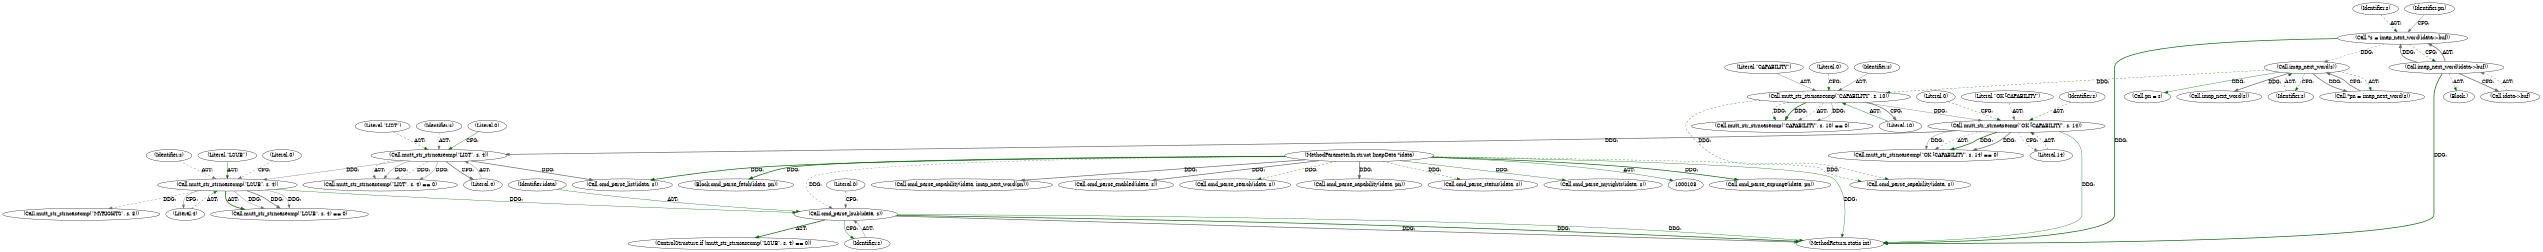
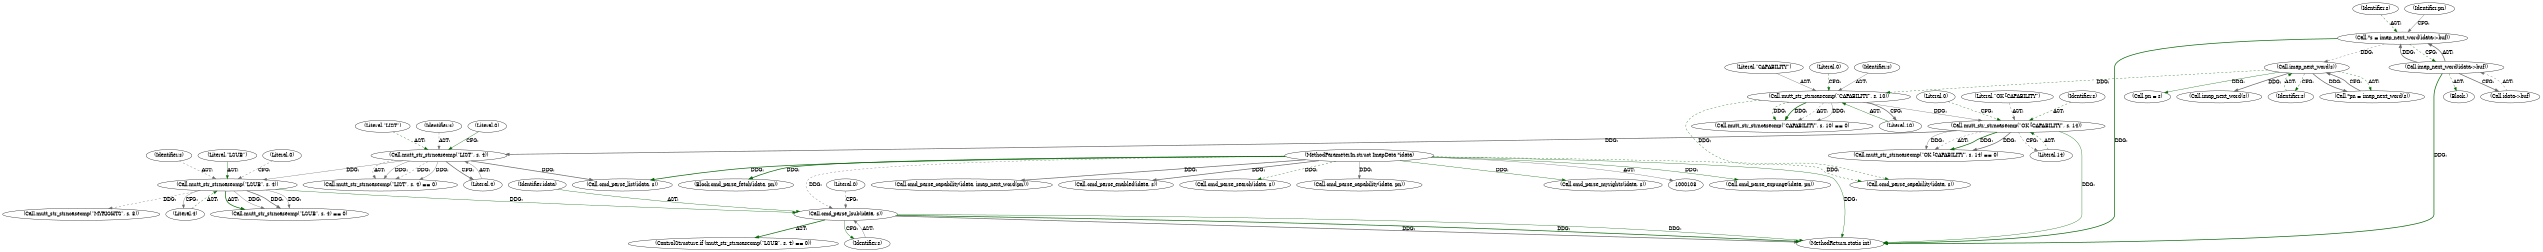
edge "(MethodParameterIn,struct ImapData *idata)" -> "(Call,cmd_parse_expunge(idata, pn))": style bold -> solid
edge "(MethodParameterIn,struct ImapData *idata)" -> "1000108": color darkgreen -> gray40
edge "(MethodParameterIn,struct ImapData *idata)" -> "(Call,cmd_parse_capability(idata, pn))": style bold -> solid
node "(Call,cmd_parse_status(idata, s))": removed
